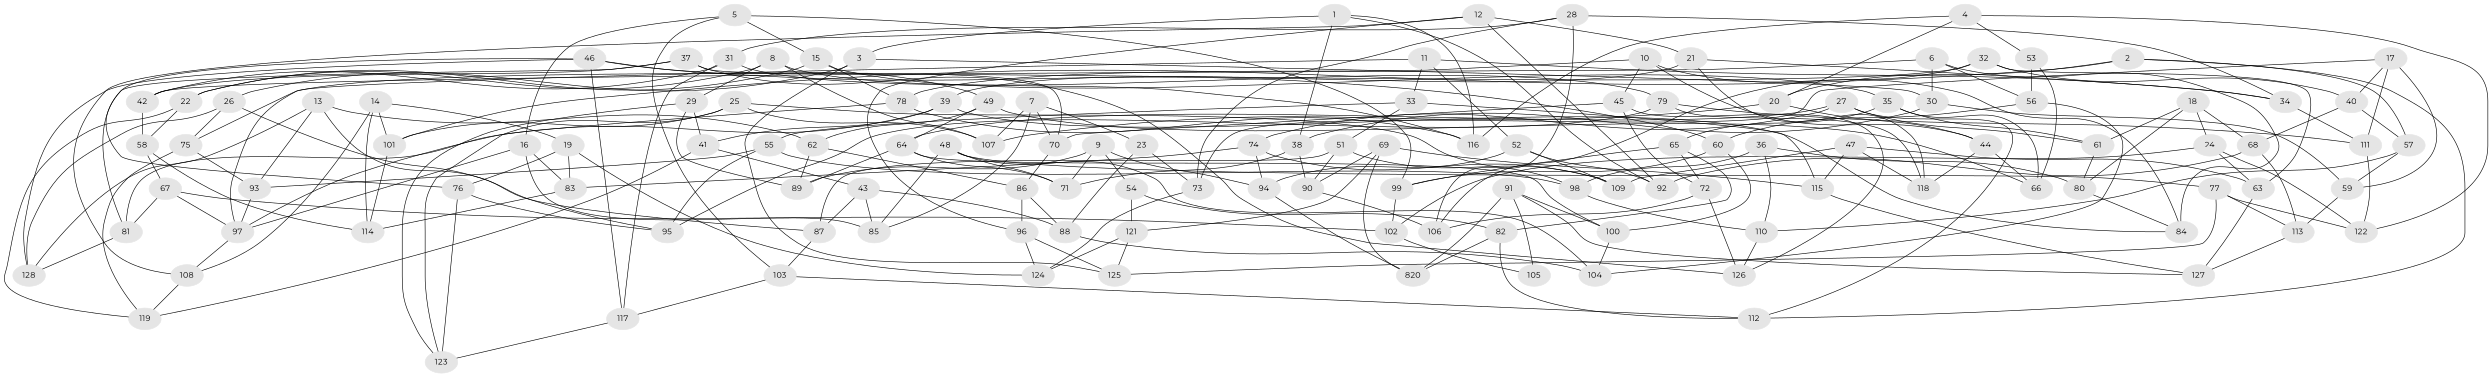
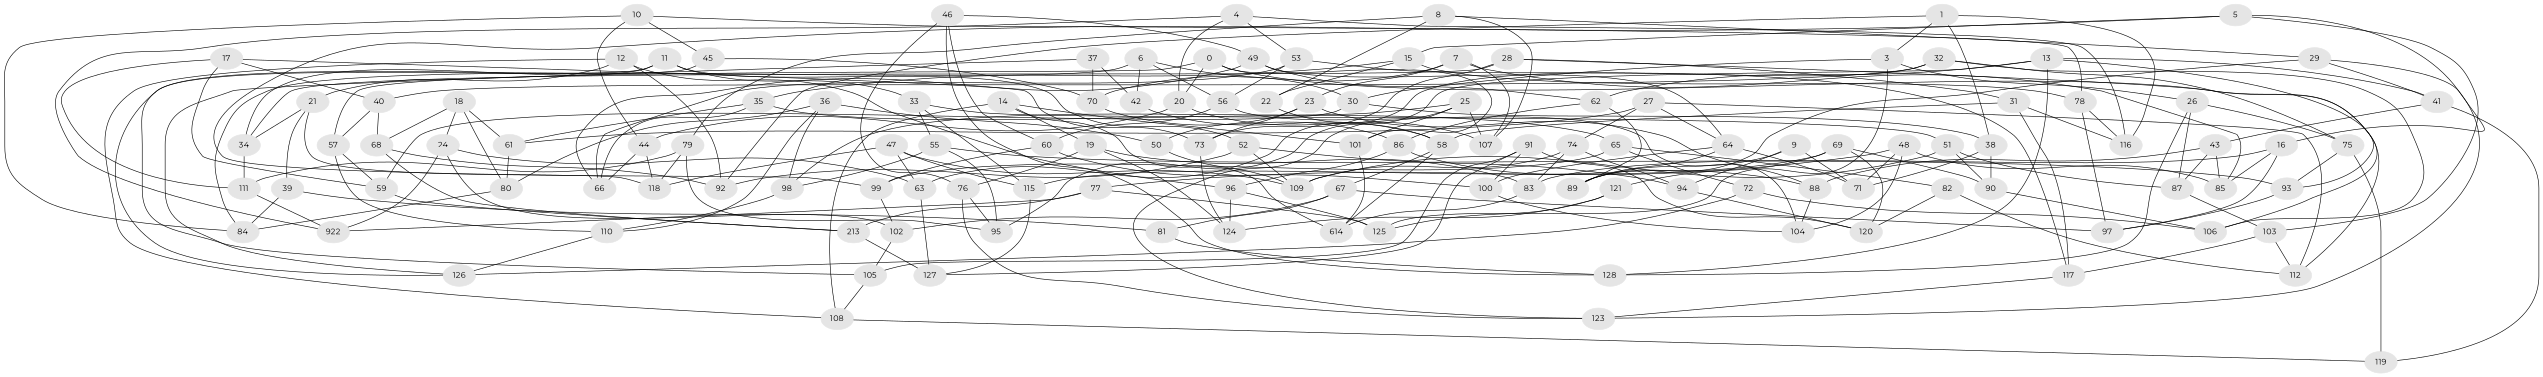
node "2": label "2" -> "0"
edge "11" -- "97": now "11" -- "105"
edge "37" -- "81": removed
edge "31" -- "42": now "31" -- "58"
edge "39" -- "41": now "13" -- "41"
node "50": added
edge "45" -- "72": removed
edge "46" -- "117": now "53" -- "117"
node "54": removed
edge "22" -- "119": removed
node "114": label "114" -> "614"
node "113": label "113" -> "213"
node "122": label "122" -> "922"
edge "97" -- "108": now "105" -- "108"
node "820": label "820" -> "120"
